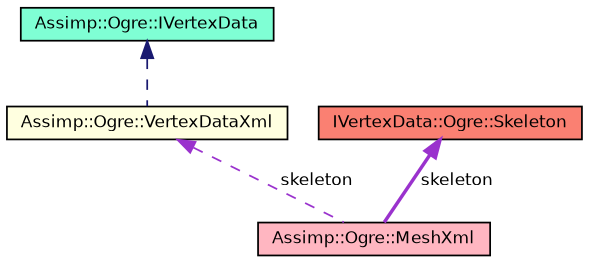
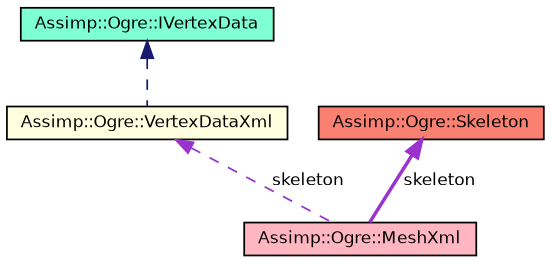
node "IVertexData::Ogre::Skeleton": label "IVertexData::Ogre::Skeleton" -> "Assimp::Ogre::Skeleton"
